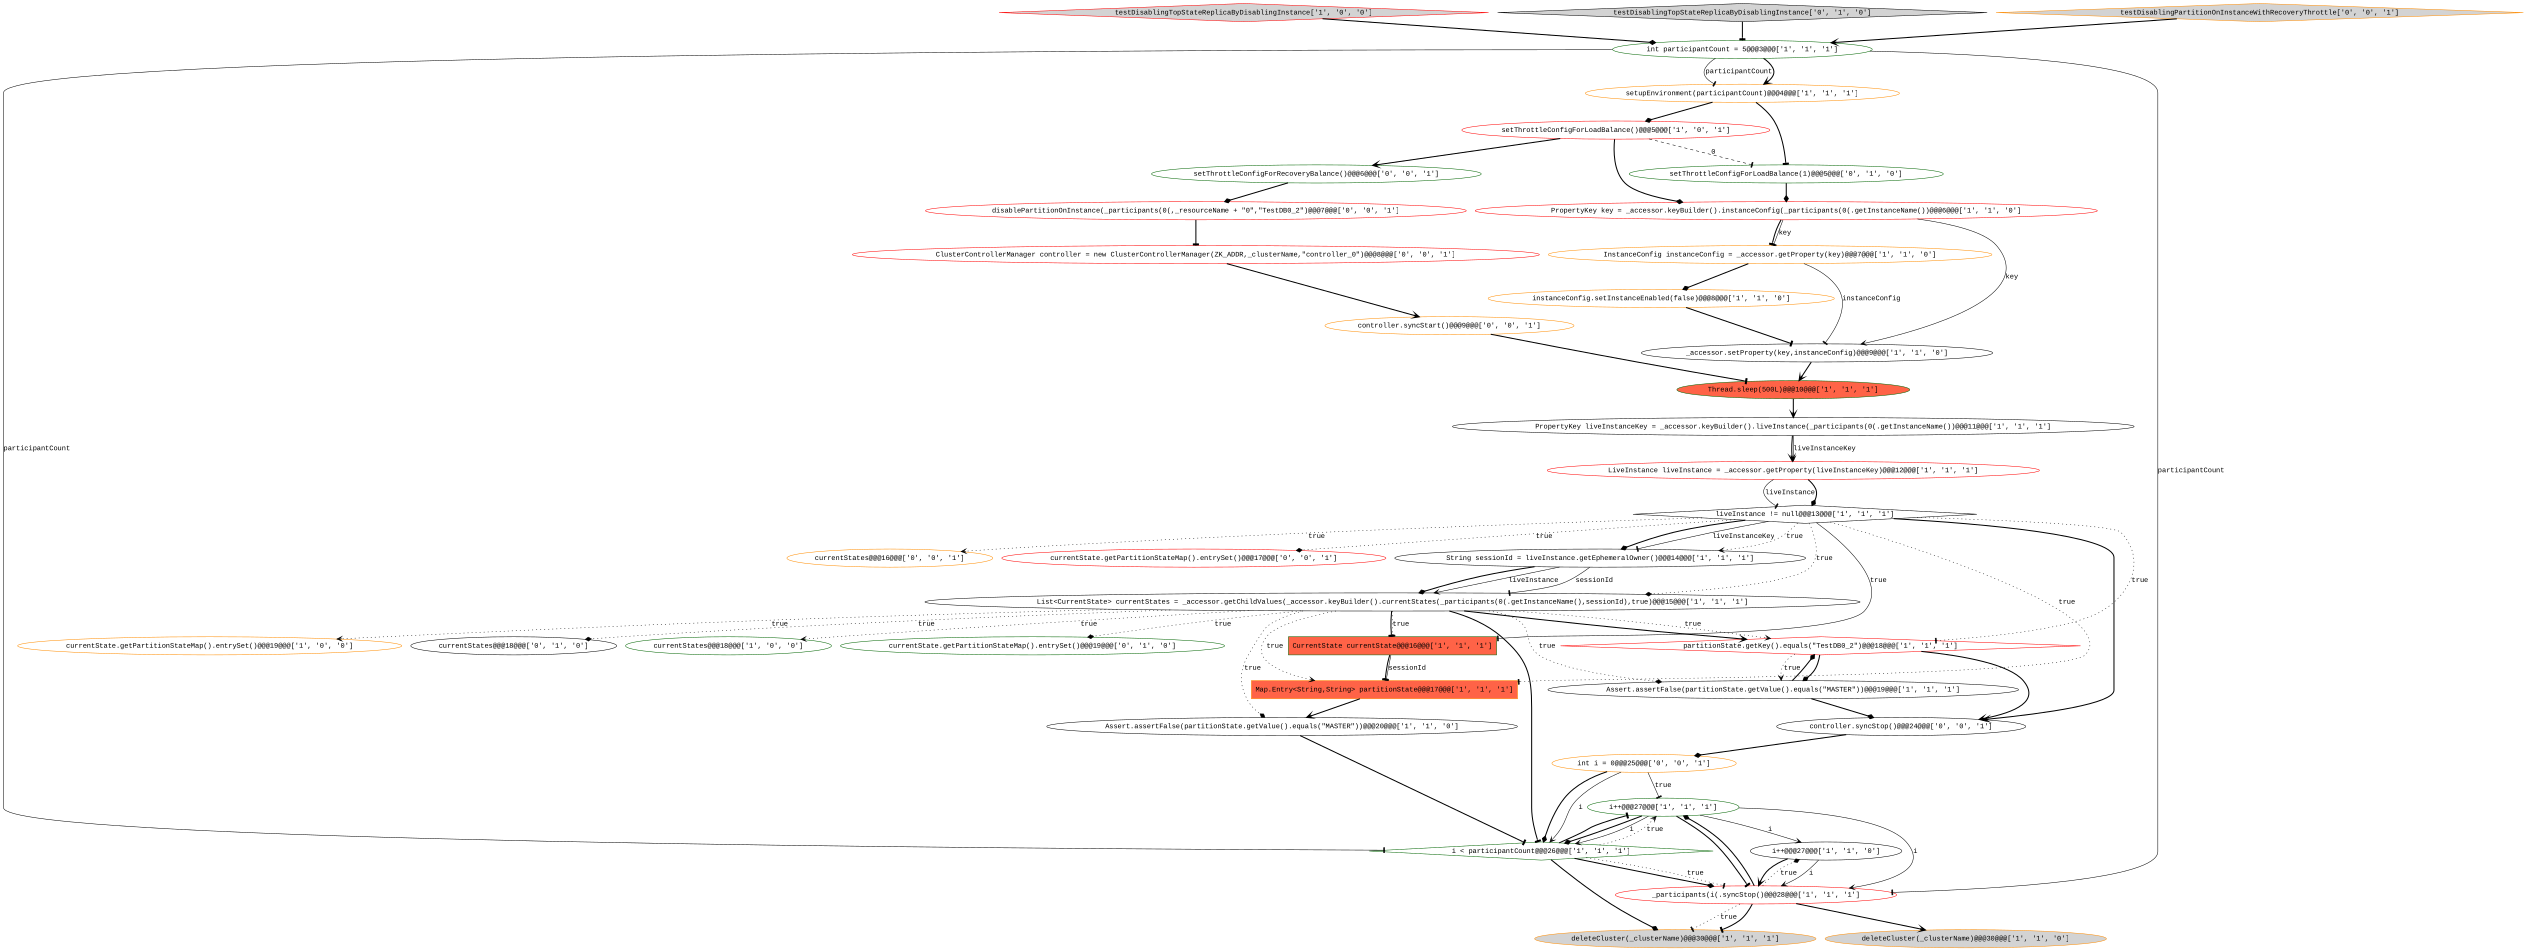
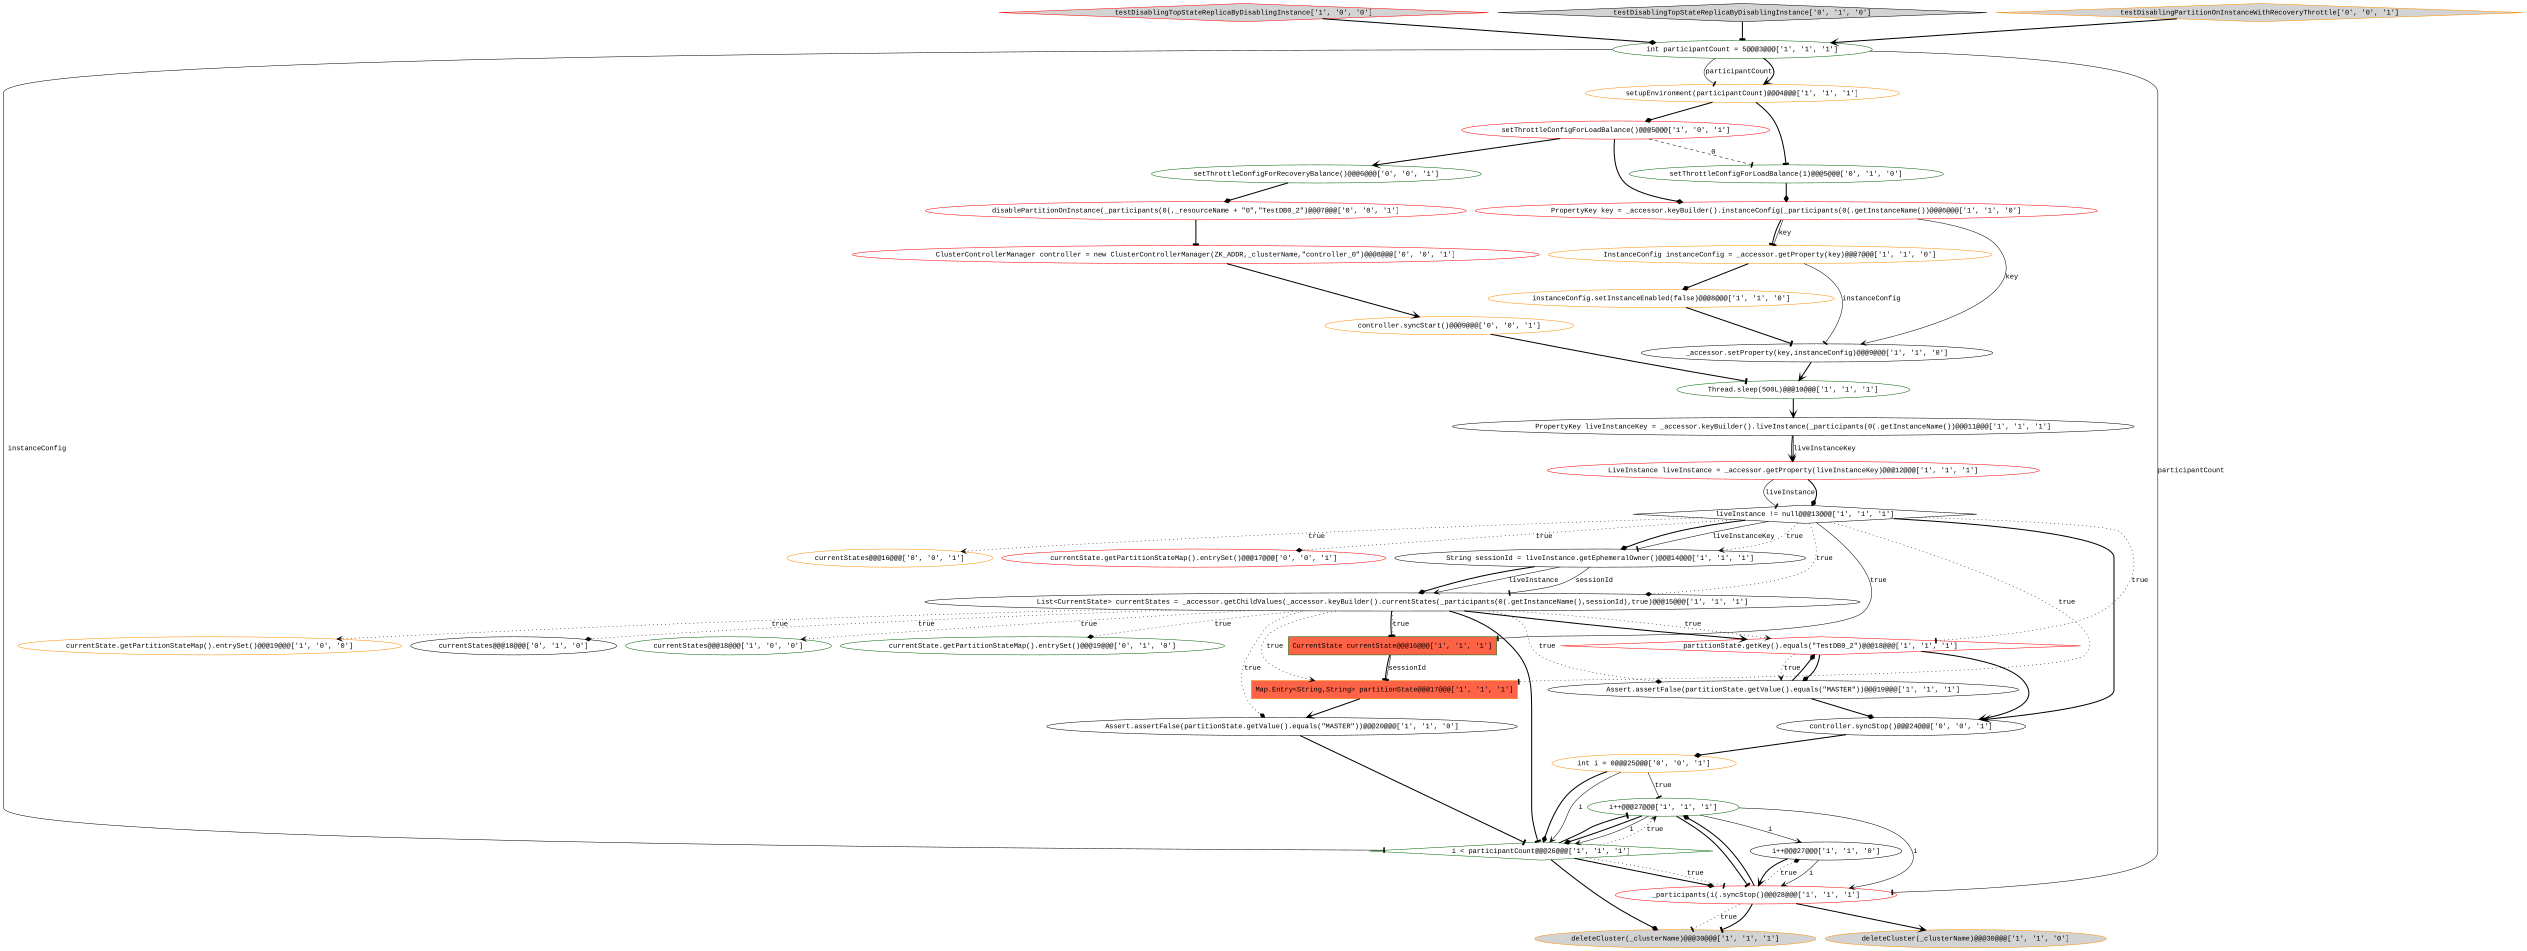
node "Thread.sleep(500L)@@@10@@@['1', '1', '1']": fillcolor tomato -> white
edge "int participantCount = 5@@@3@@@['1', '1', '1']" -> "i < participantCount@@@26@@@['1', '1', '1']": label "participantCount" -> "instanceConfig"
